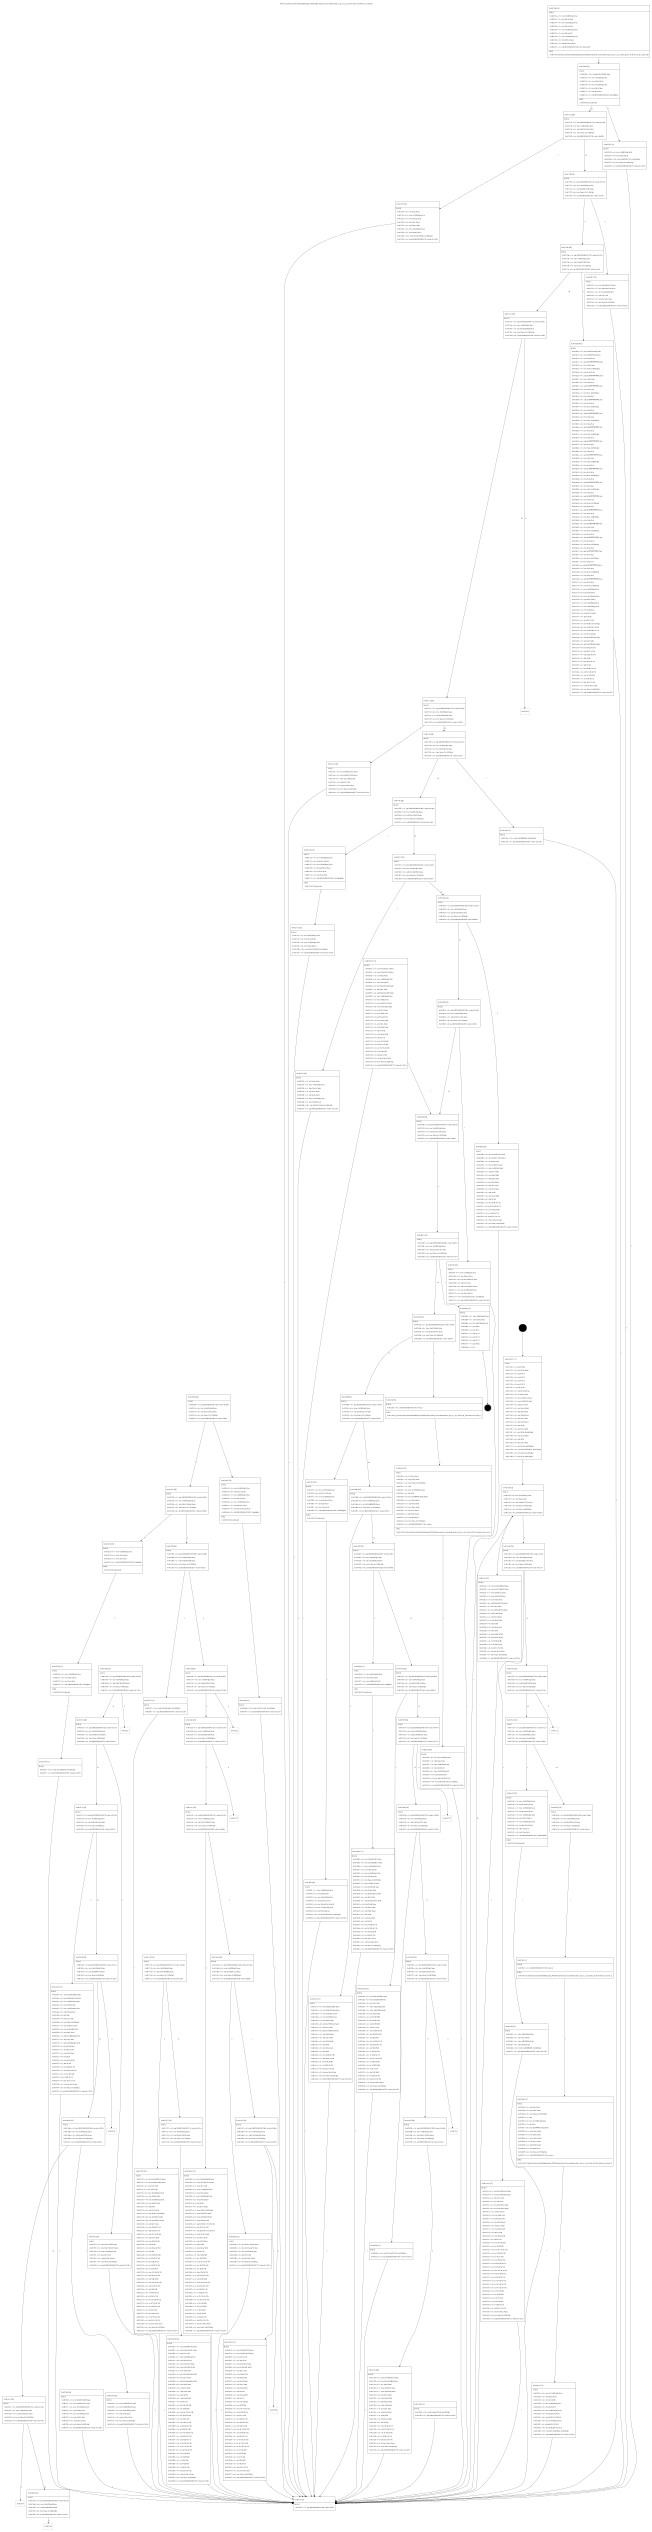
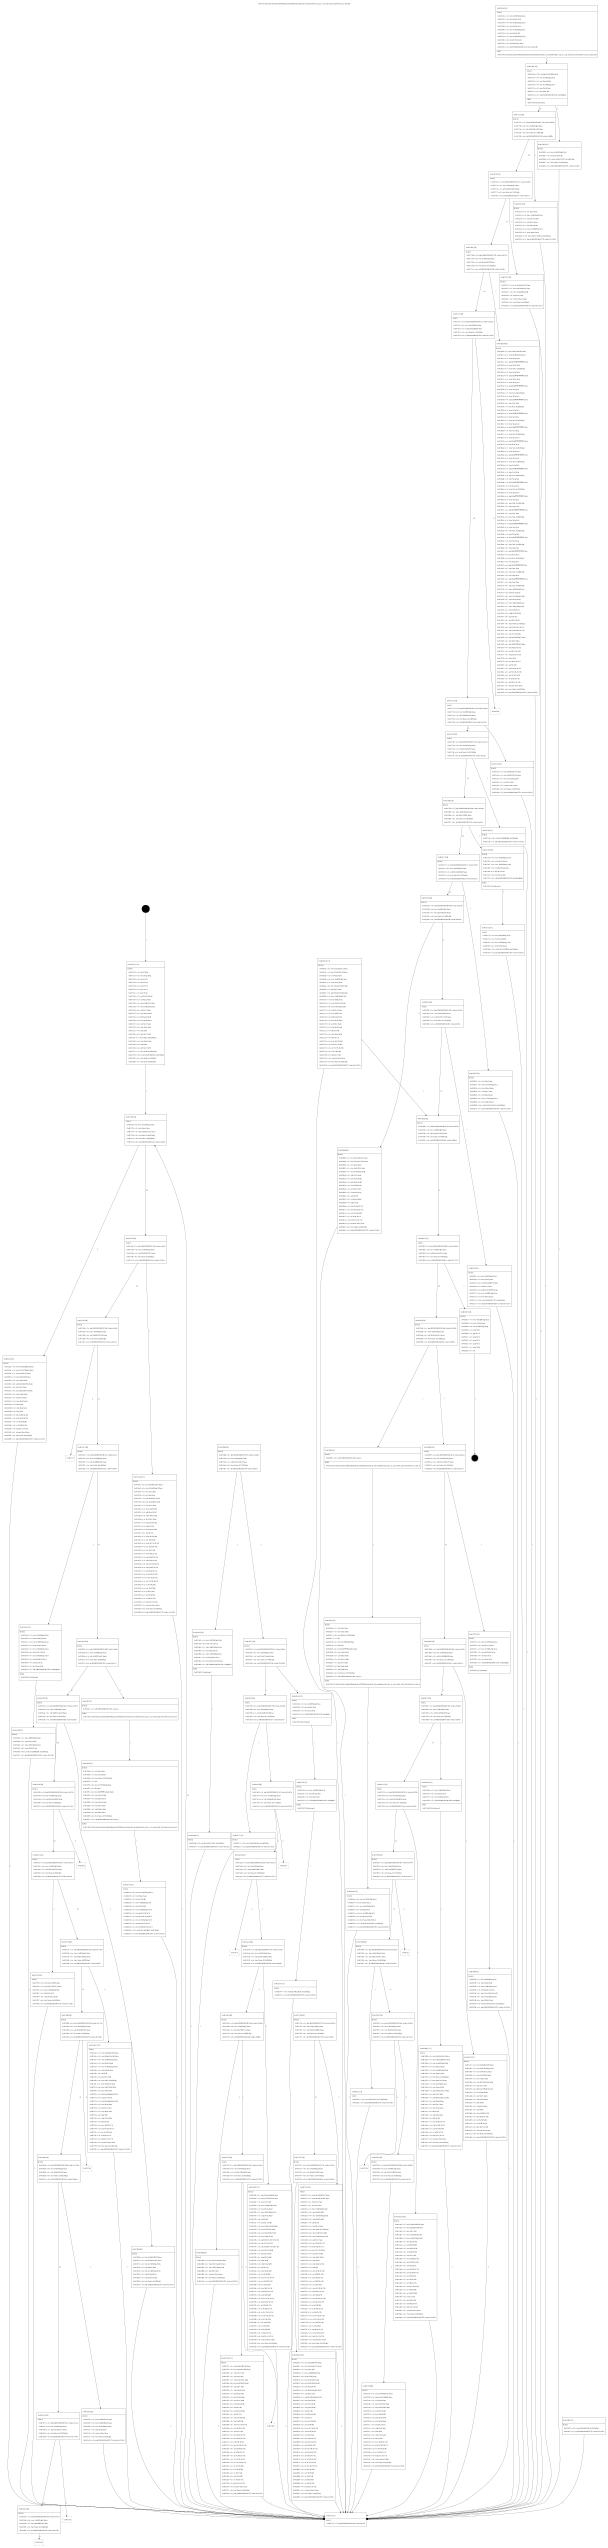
node "0x40161f [28]": added
